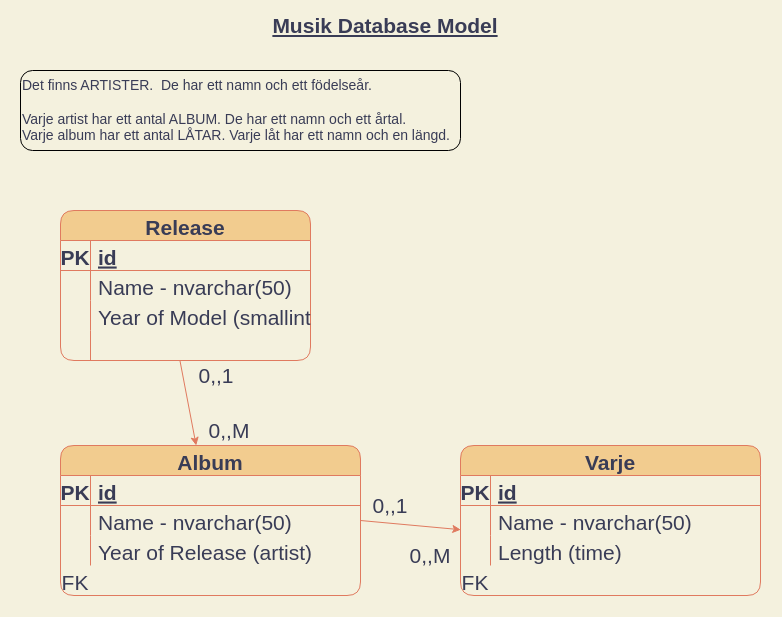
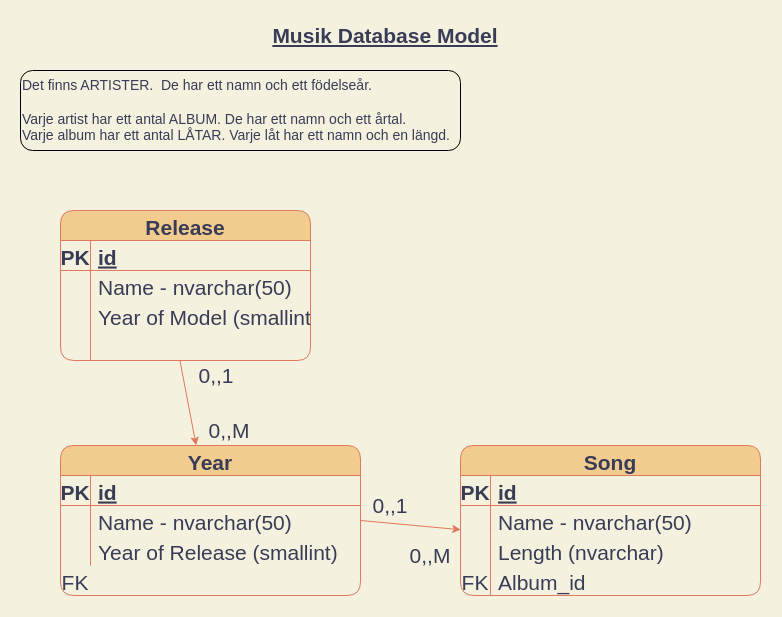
node "Musik Database Model": moved (386, 26) -> (386, 36)
node "Album": label "Album" -> "Year"
node "Varje": label "Varje" -> "Song"
node "Year of Release (artist)": label "Year of Release (artist)" -> "Year of Release (smallint)"
node "Length (time)": label "Length (time)" -> "Length (nvarchar)"
node "Album_id": added
